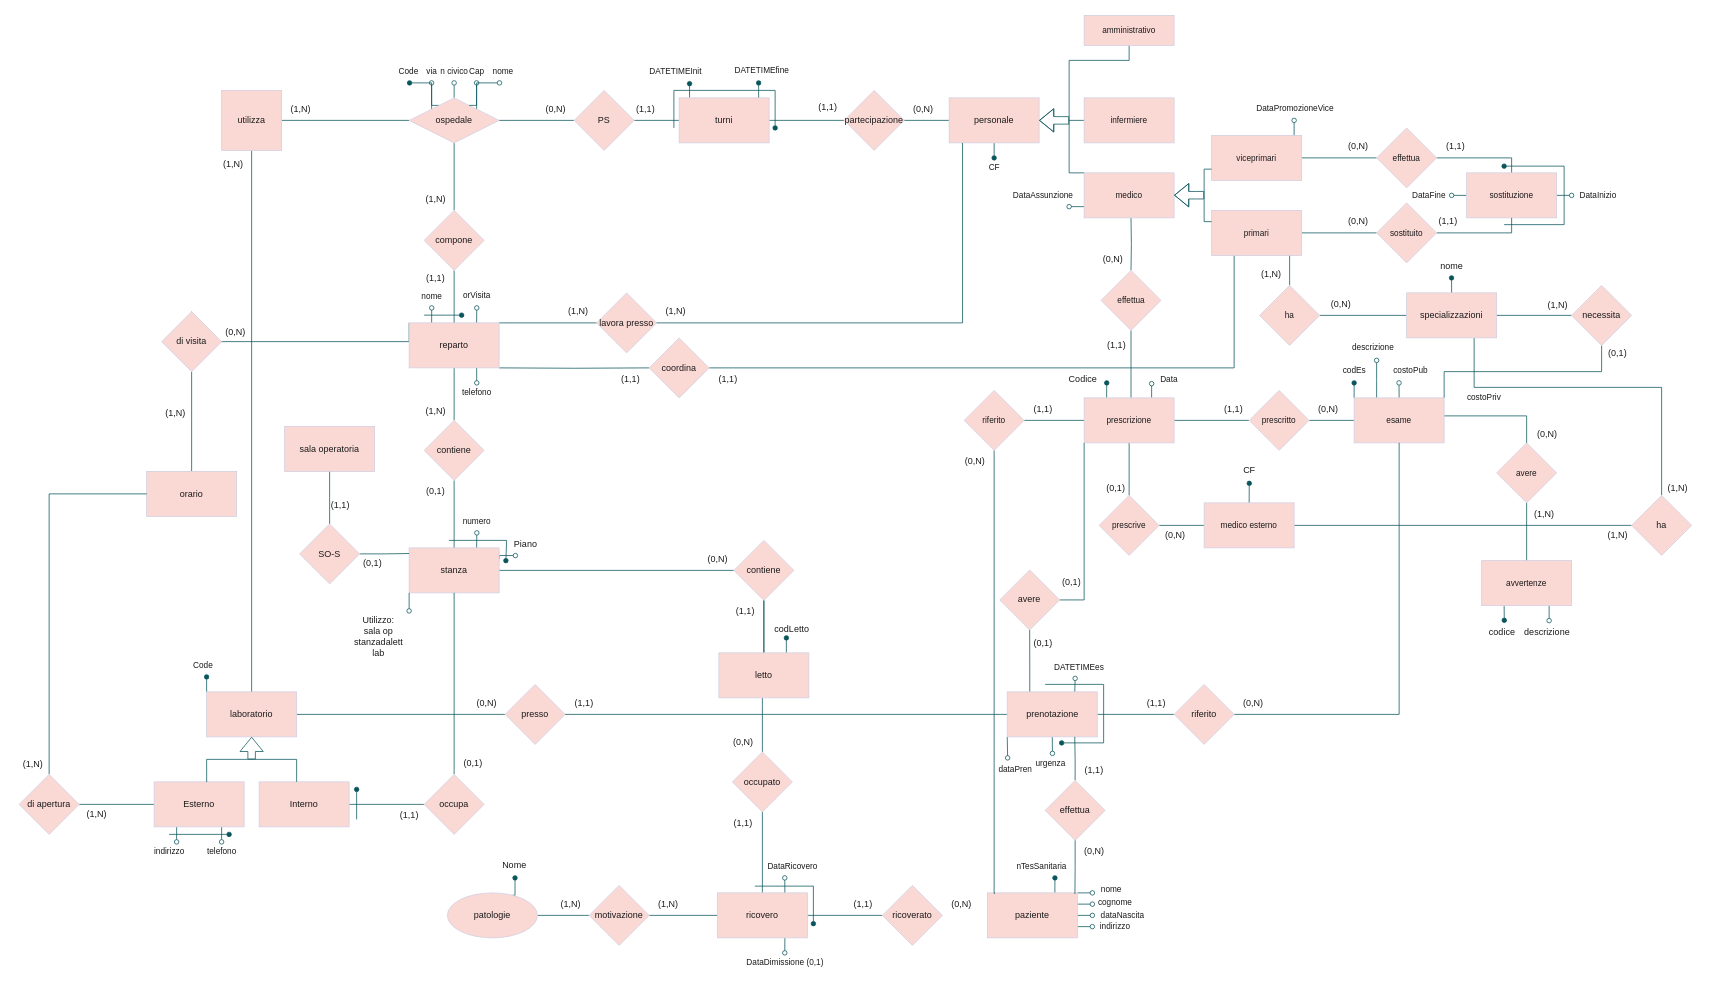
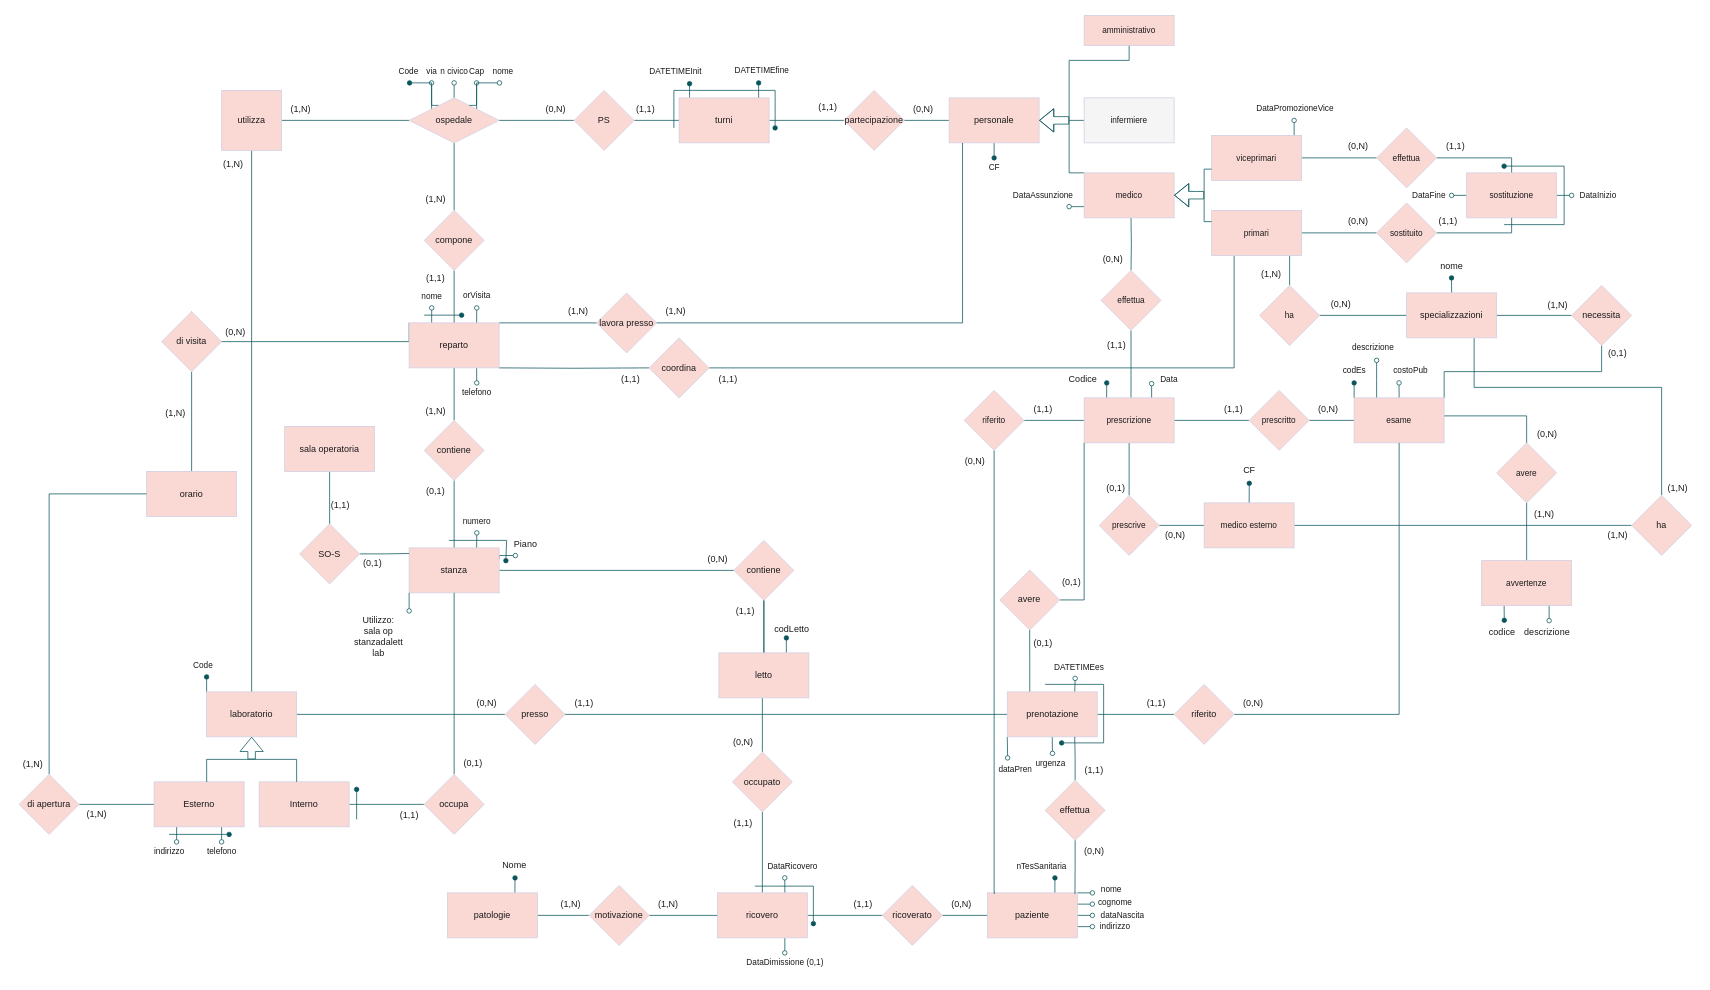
node "infermiere": fillcolor #fad9d5 -> #f5f5f5
node "costoPriv": removed
node "patologie": shape ellipse -> rectangle
edge "ricoverato" -- "paziente": added
